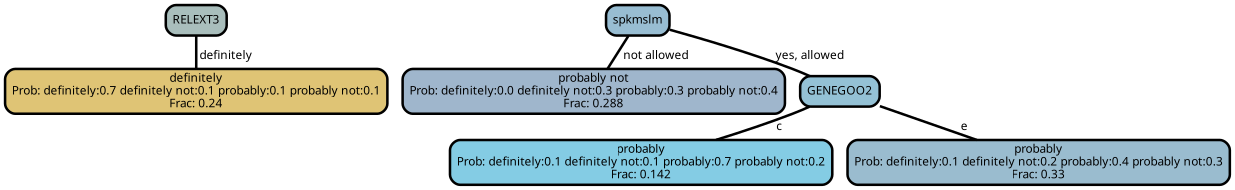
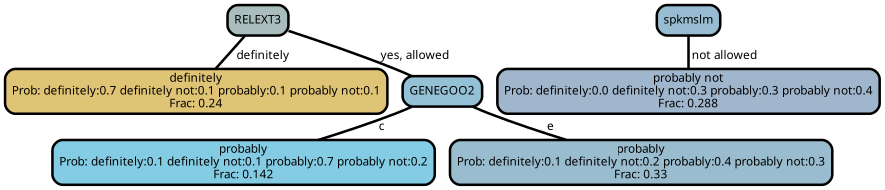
edge "spkmslm" -- "GENEGOO2": now "RELEXT3" -- "GENEGOO2"
